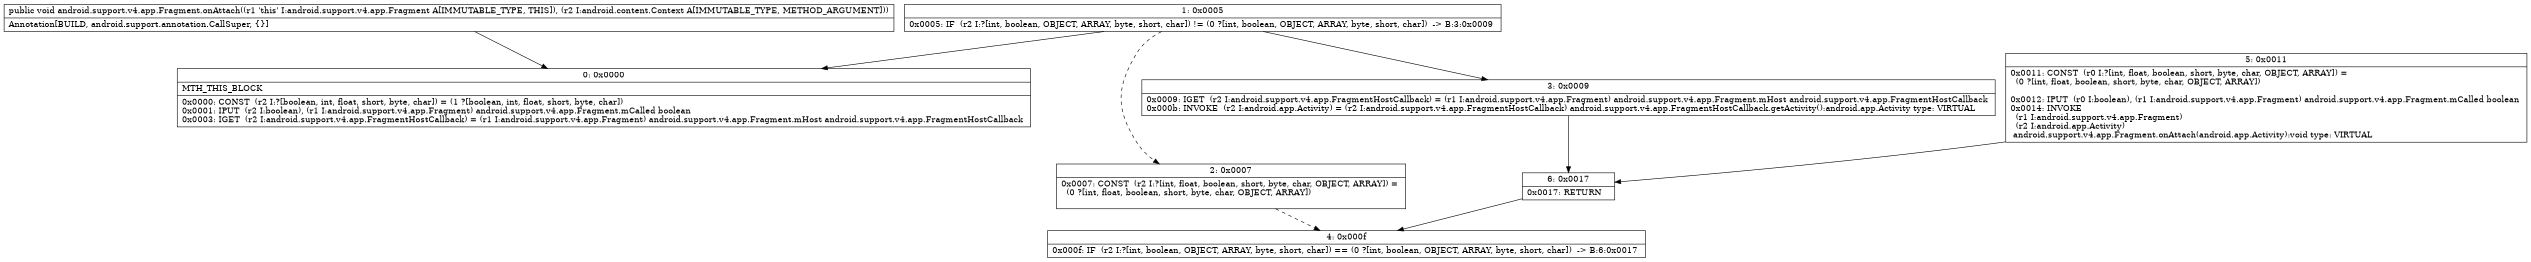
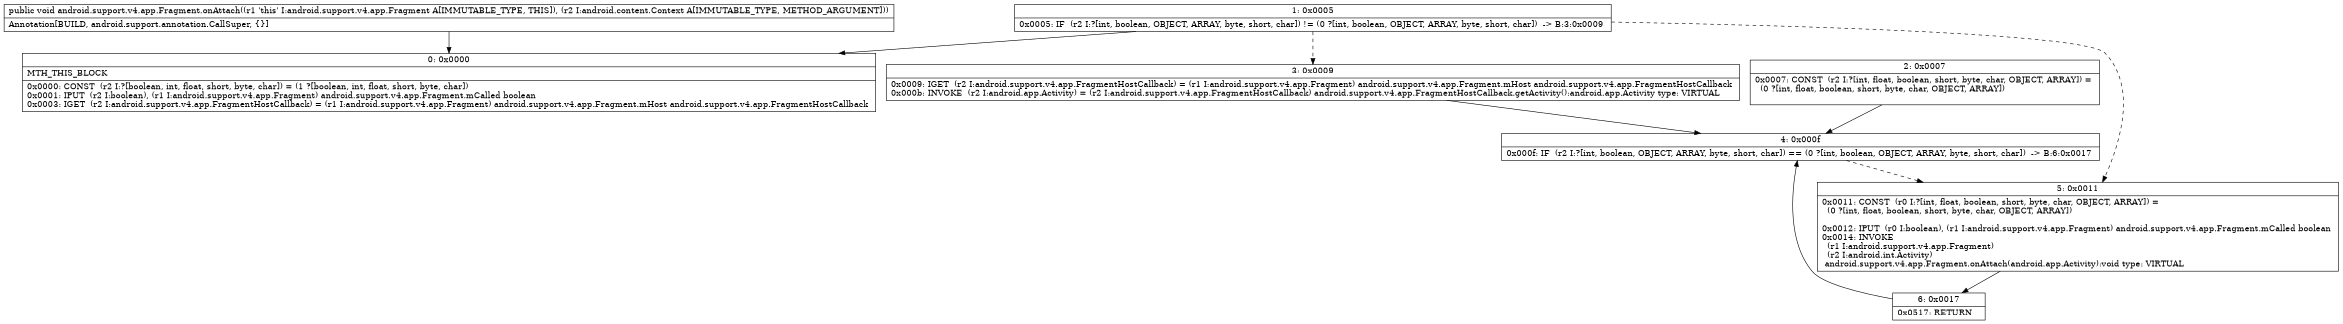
edge "1: 0x0005" -> "3: 0x0009": style solid -> dashed
edge "1: 0x0005" -> "2: 0x0007": now "1: 0x0005" -> "5: 0x0011"
node "5: 0x0011": text "(r2 I:android.app.Activity)" -> "(r2 I:android.int.Activity)"
edge "3: 0x0009" -> "6: 0x0017": now "3: 0x0009" -> "4: 0x000f"
edge "4: 0x000f" -> "5: 0x0011": added
node "6: 0x0017": text "0x0017: RETURN" -> "0x0517: RETURN"
edge "2: 0x0007" -> "4: 0x000f": style dashed -> solid
